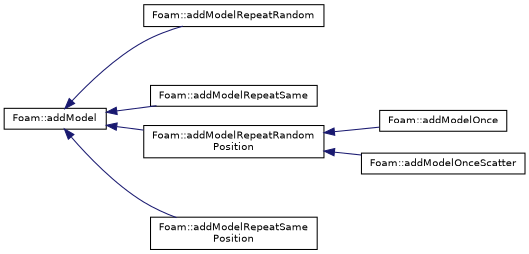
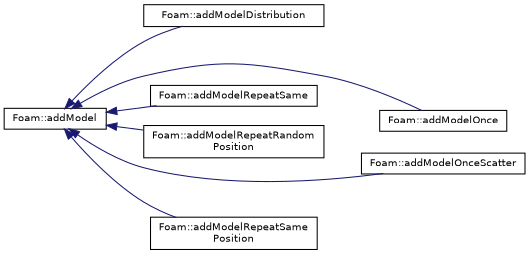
node "Foam::addModelRepeatRandom": label "Foam::addModelRepeatRandom" -> "Foam::addModelDistribution"
edge "Foam::addModelOnce" -> "Foam::addModelRepeatRandom Position": now "Foam::addModelOnce" -> "Foam::addModel"
edge "Foam::addModelOnceScatter" -> "Foam::addModelRepeatRandom Position": now "Foam::addModelOnceScatter" -> "Foam::addModel"
